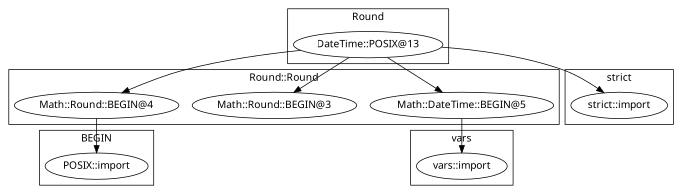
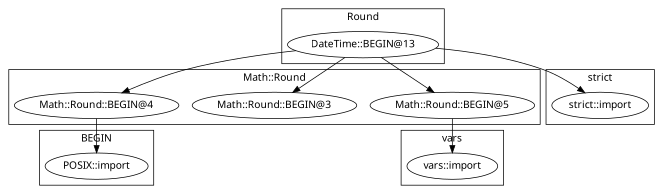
node "DateTime::POSIX@13": label "DateTime::POSIX@13" -> "DateTime::BEGIN@13"
cluster "Round::Round": label "Round::Round" -> "Math::Round"
node "Math::DateTime::BEGIN@5": label "Math::DateTime::BEGIN@5" -> "Math::Round::BEGIN@5"
